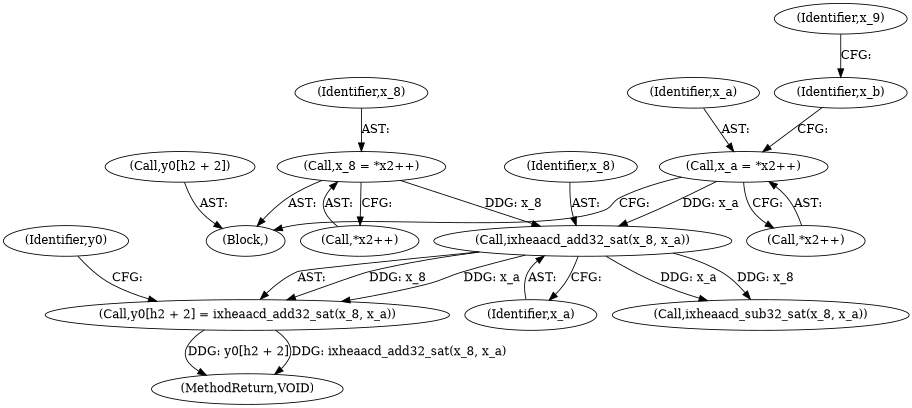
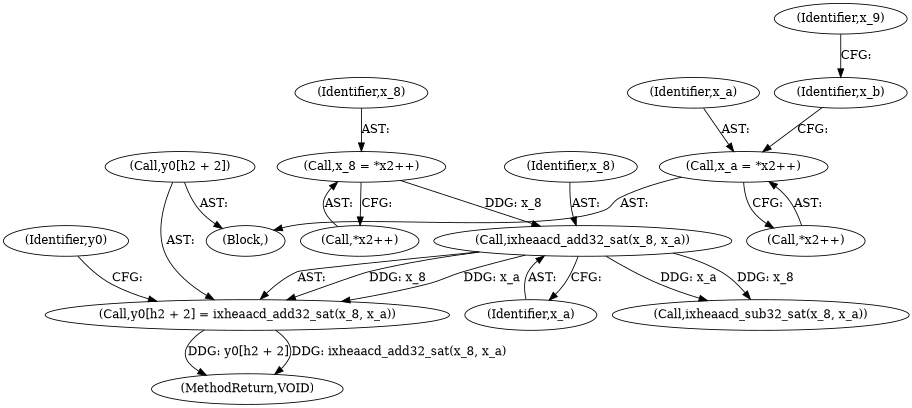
edge "(Call,x_8 = *x2++)" -> "(Block,)": removed, label "AST:"
edge "(Call,x_a = *x2++)" -> "(Call,ixheaacd_add32_sat(x_8, x_a))": removed, label "DDG: x_a"
edge "(Call,x_a = *x2++)" -> "(Block,)": label "CFG: " -> "AST: "
edge "(Call,y0[h2 + 2])" -> "(Call,y0[h2 + 2] = ixheaacd_add32_sat(x_8, x_a))": added, label "AST:"
